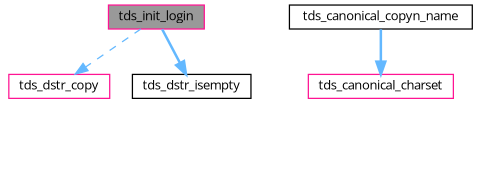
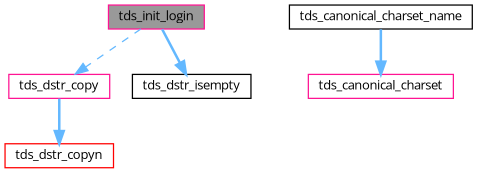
node "tds_canonical_copyn_name": label "tds_canonical_copyn_name" -> "tds_canonical_charset_name"
node "tds_dstr_copyn": added
